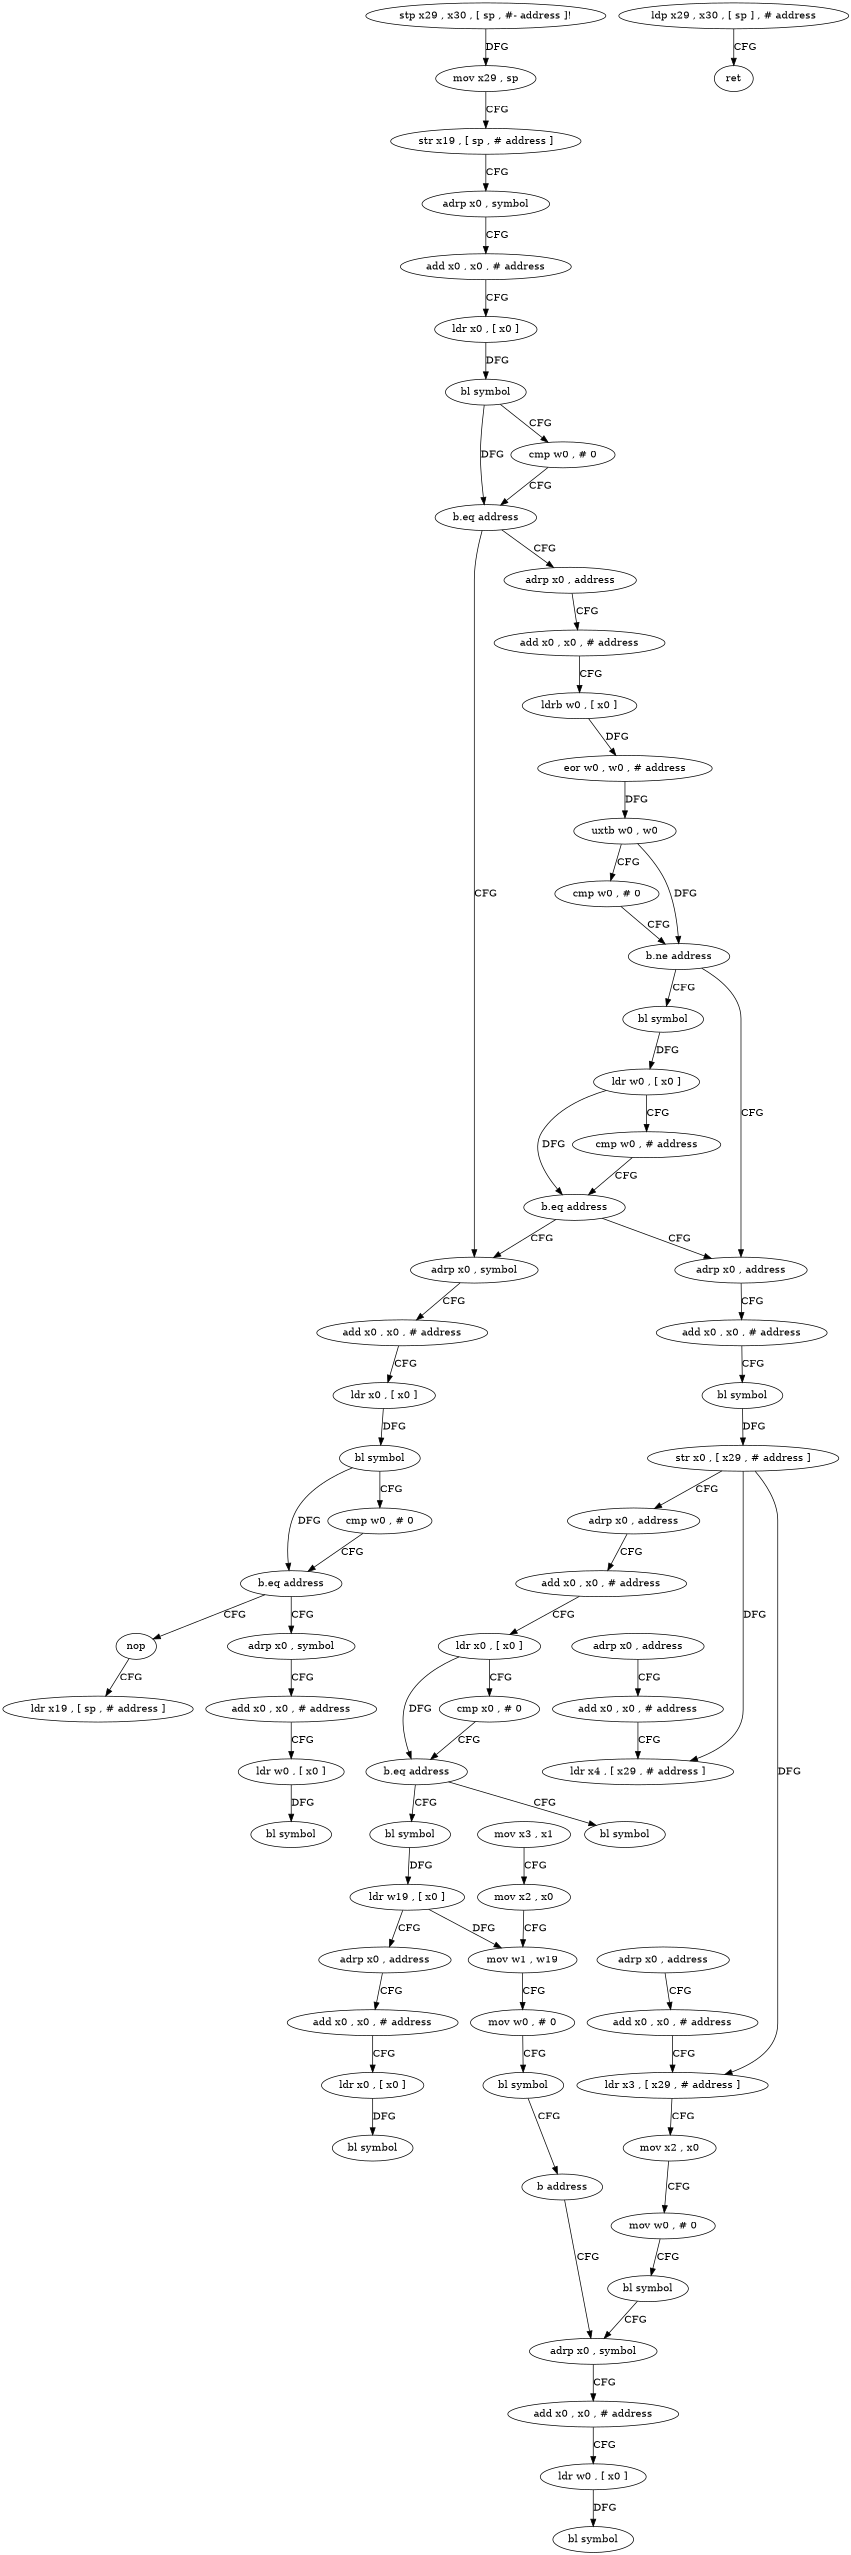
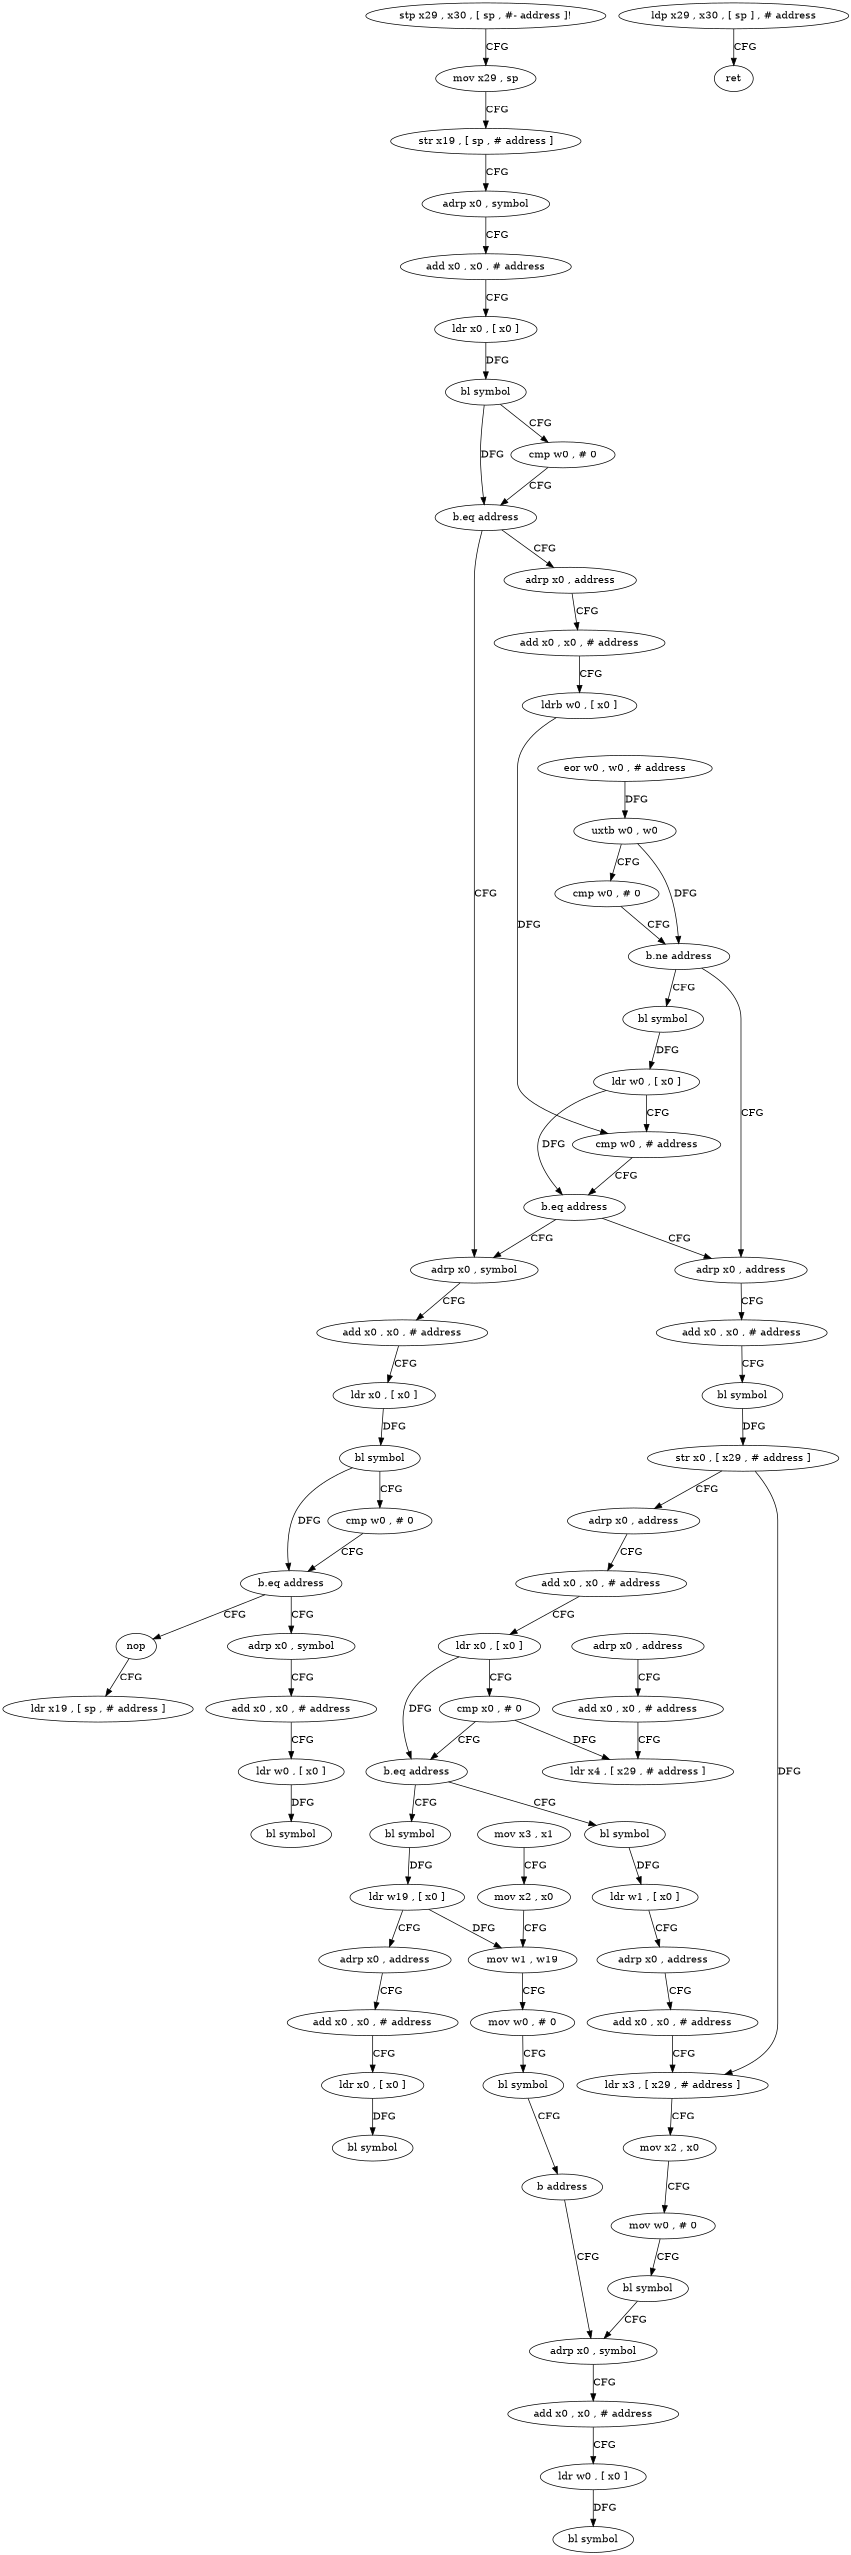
edge "stp x29 , x30 , [ sp , #- address ]!" -> "mov x29 , sp": label "DFG" -> "CFG"
edge "ldrb w0 , [ x0 ]" -> "eor w0 , w0 , # address": now "ldrb w0 , [ x0 ]" -> "cmp w0 , # address"
edge "str x0 , [ x29 , # address ]" -> "ldr x4 , [ x29 , # address ]": now "cmp x0 , # 0" -> "ldr x4 , [ x29 , # address ]"
node "ldr w1 , [ x0 ]": added
